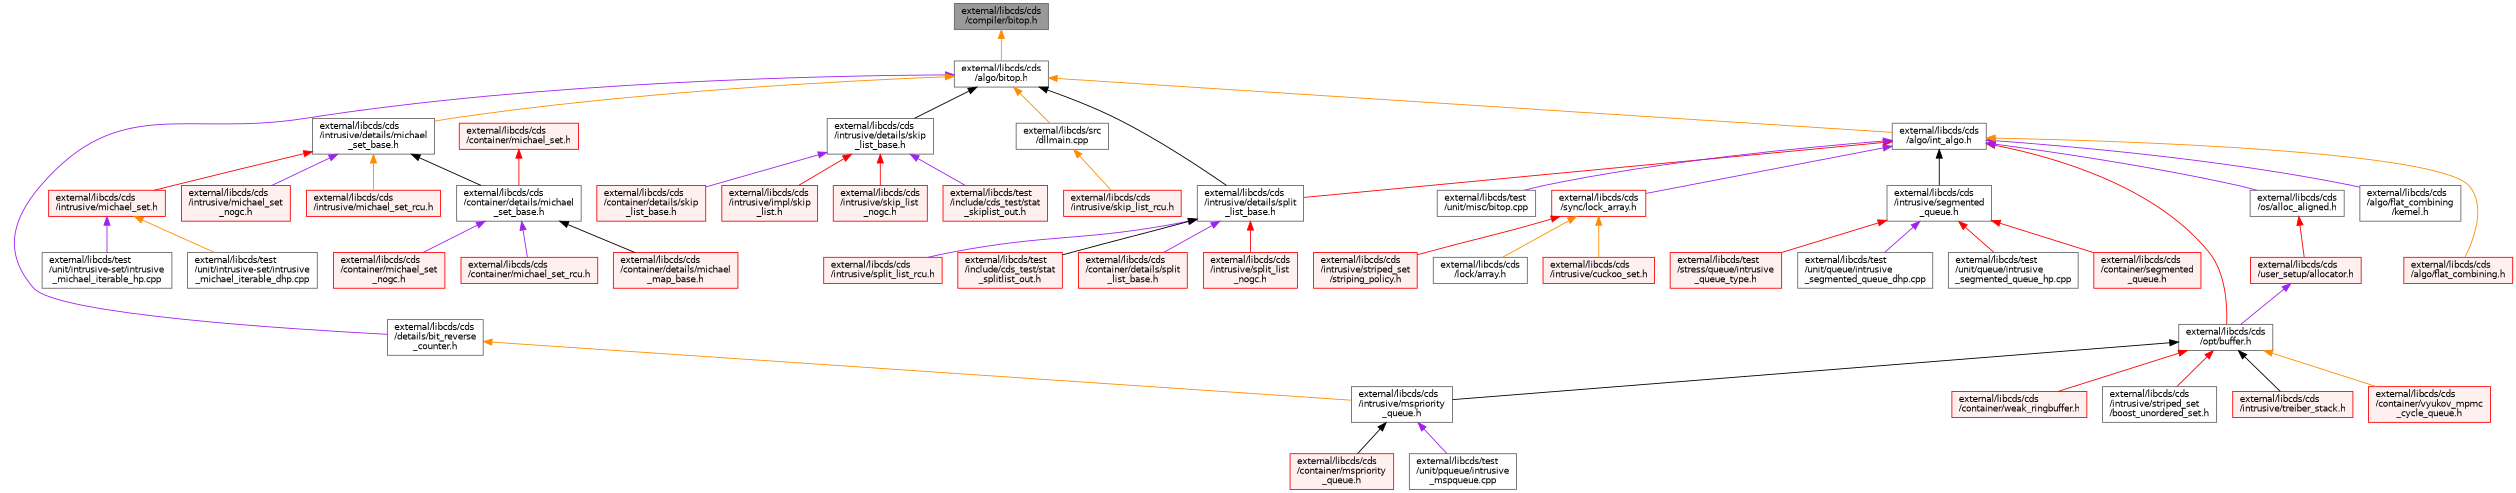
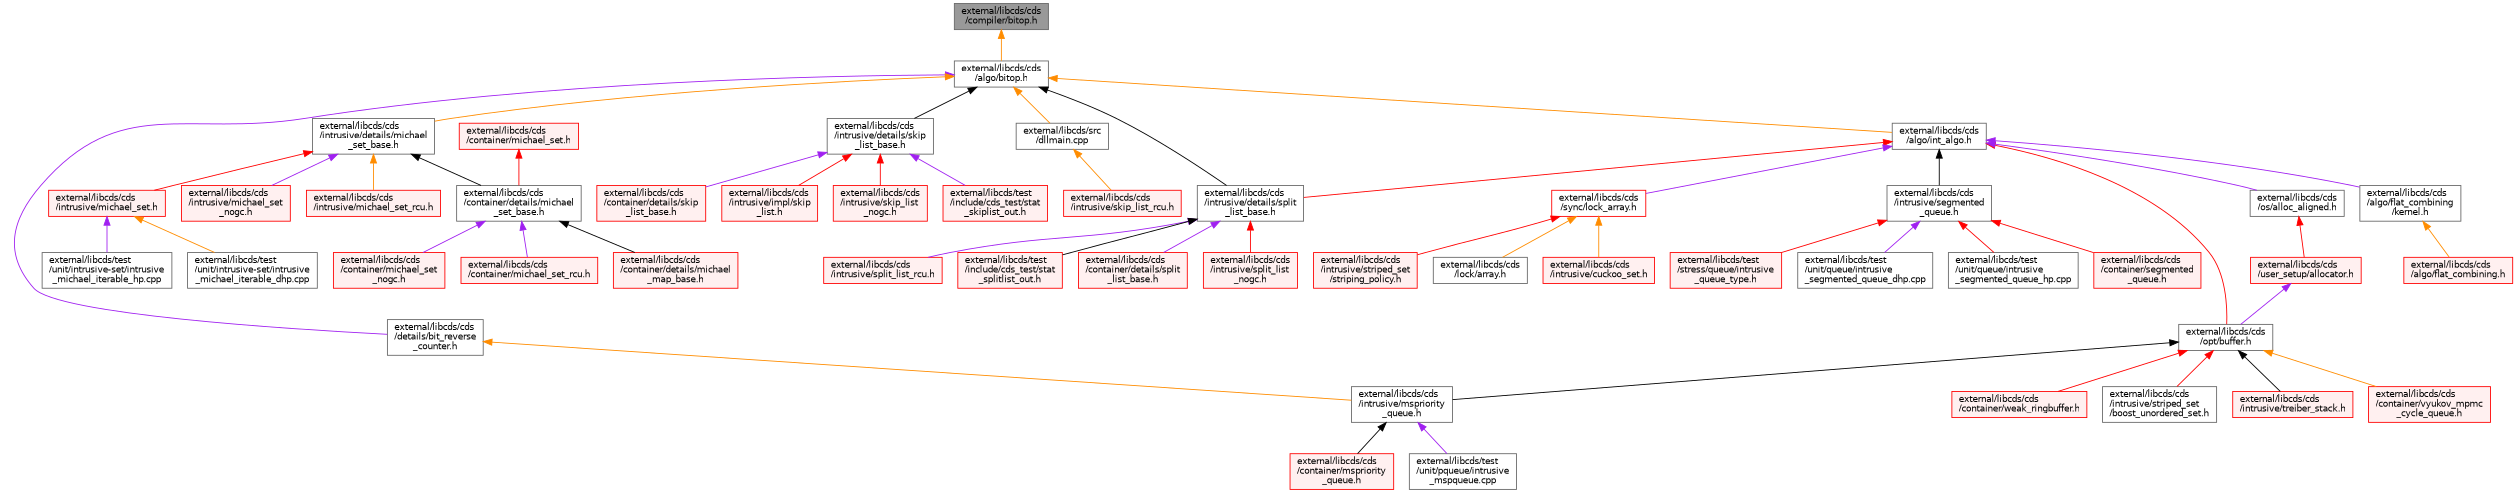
edge "external/libcds/cds /algo/flat_combining.h" -> "external/libcds/cds /algo/int_algo.h": now "external/libcds/cds /algo/flat_combining.h" -> "external/libcds/cds /algo/flat_combining /kernel.h"
node "external/libcds/test /unit/misc/bitop.cpp": removed
